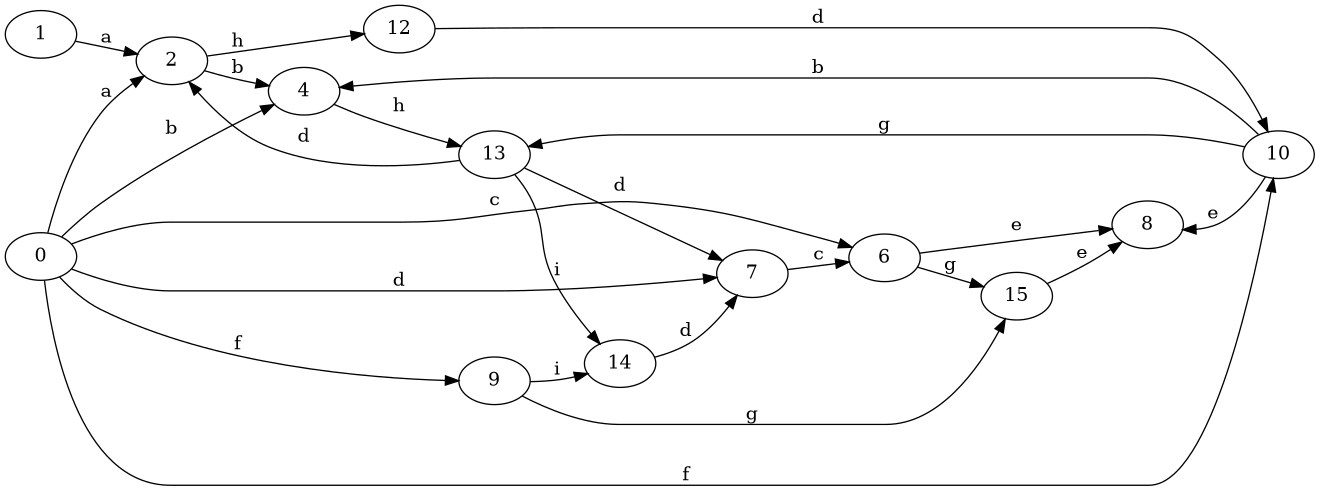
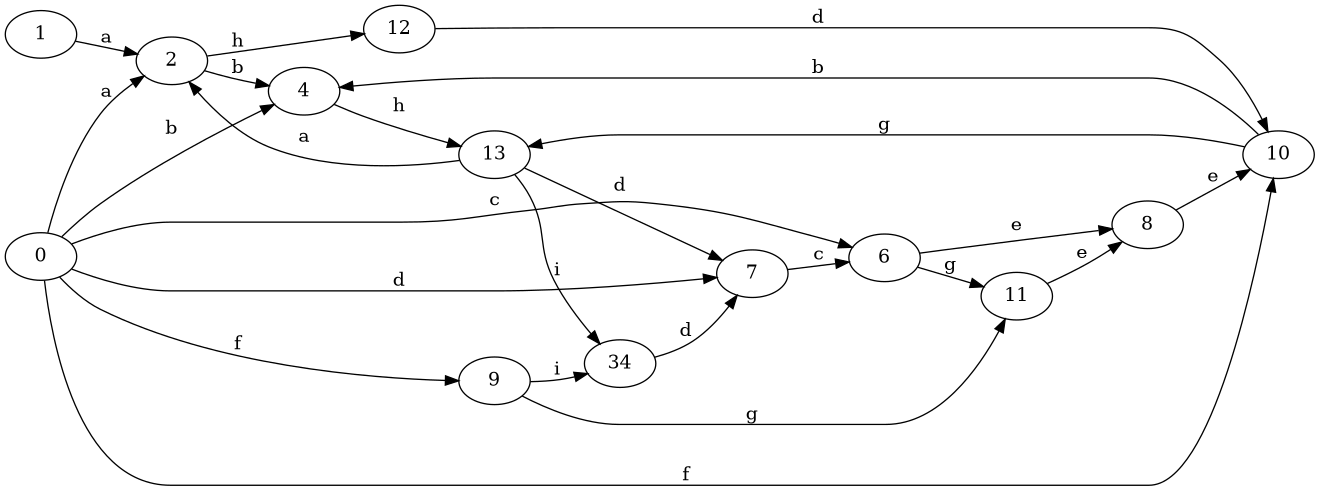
edge "13" -> "2": label "d" -> "a"
edge "10" -> "8": reversed
node "15": label "15" -> "11"
node "14": label "14" -> "34"
